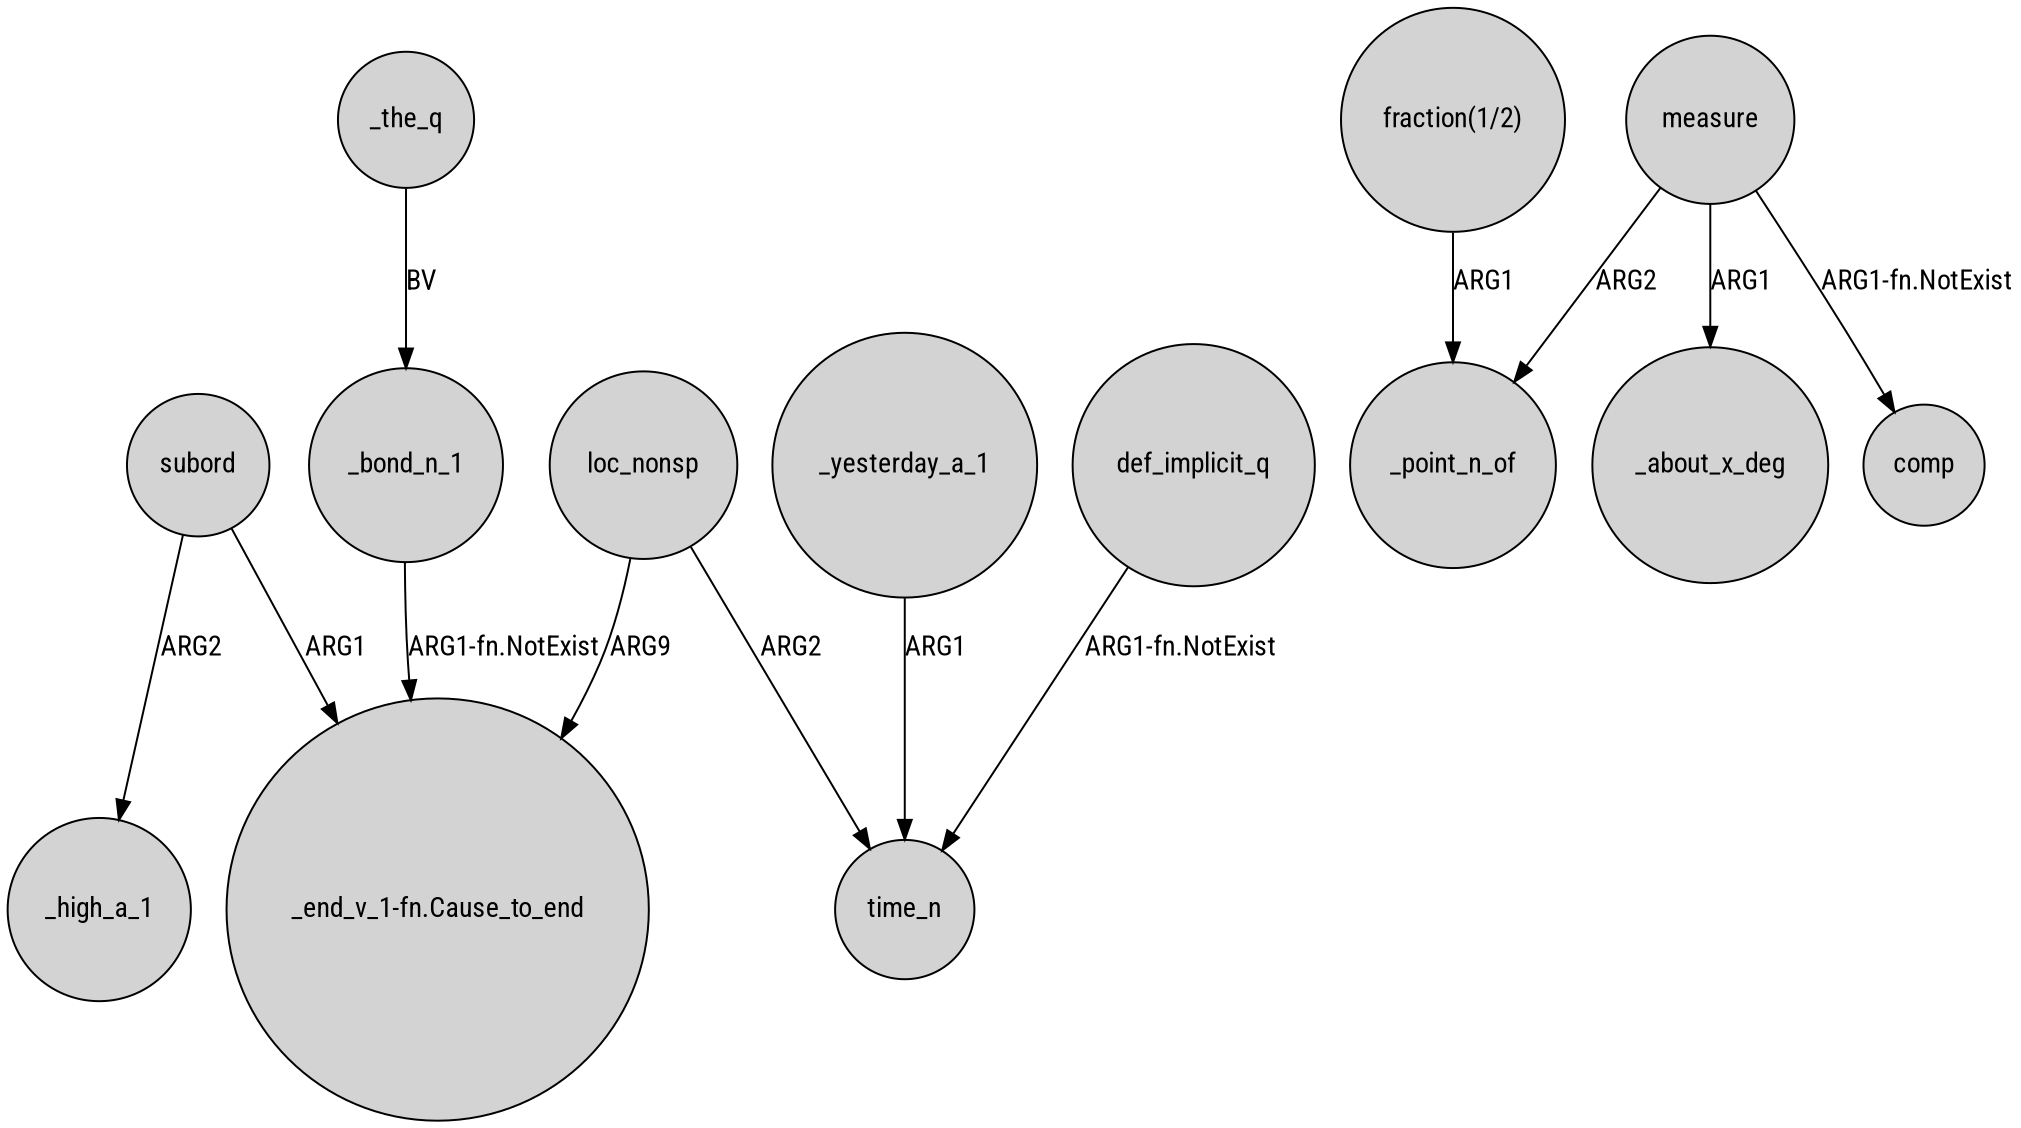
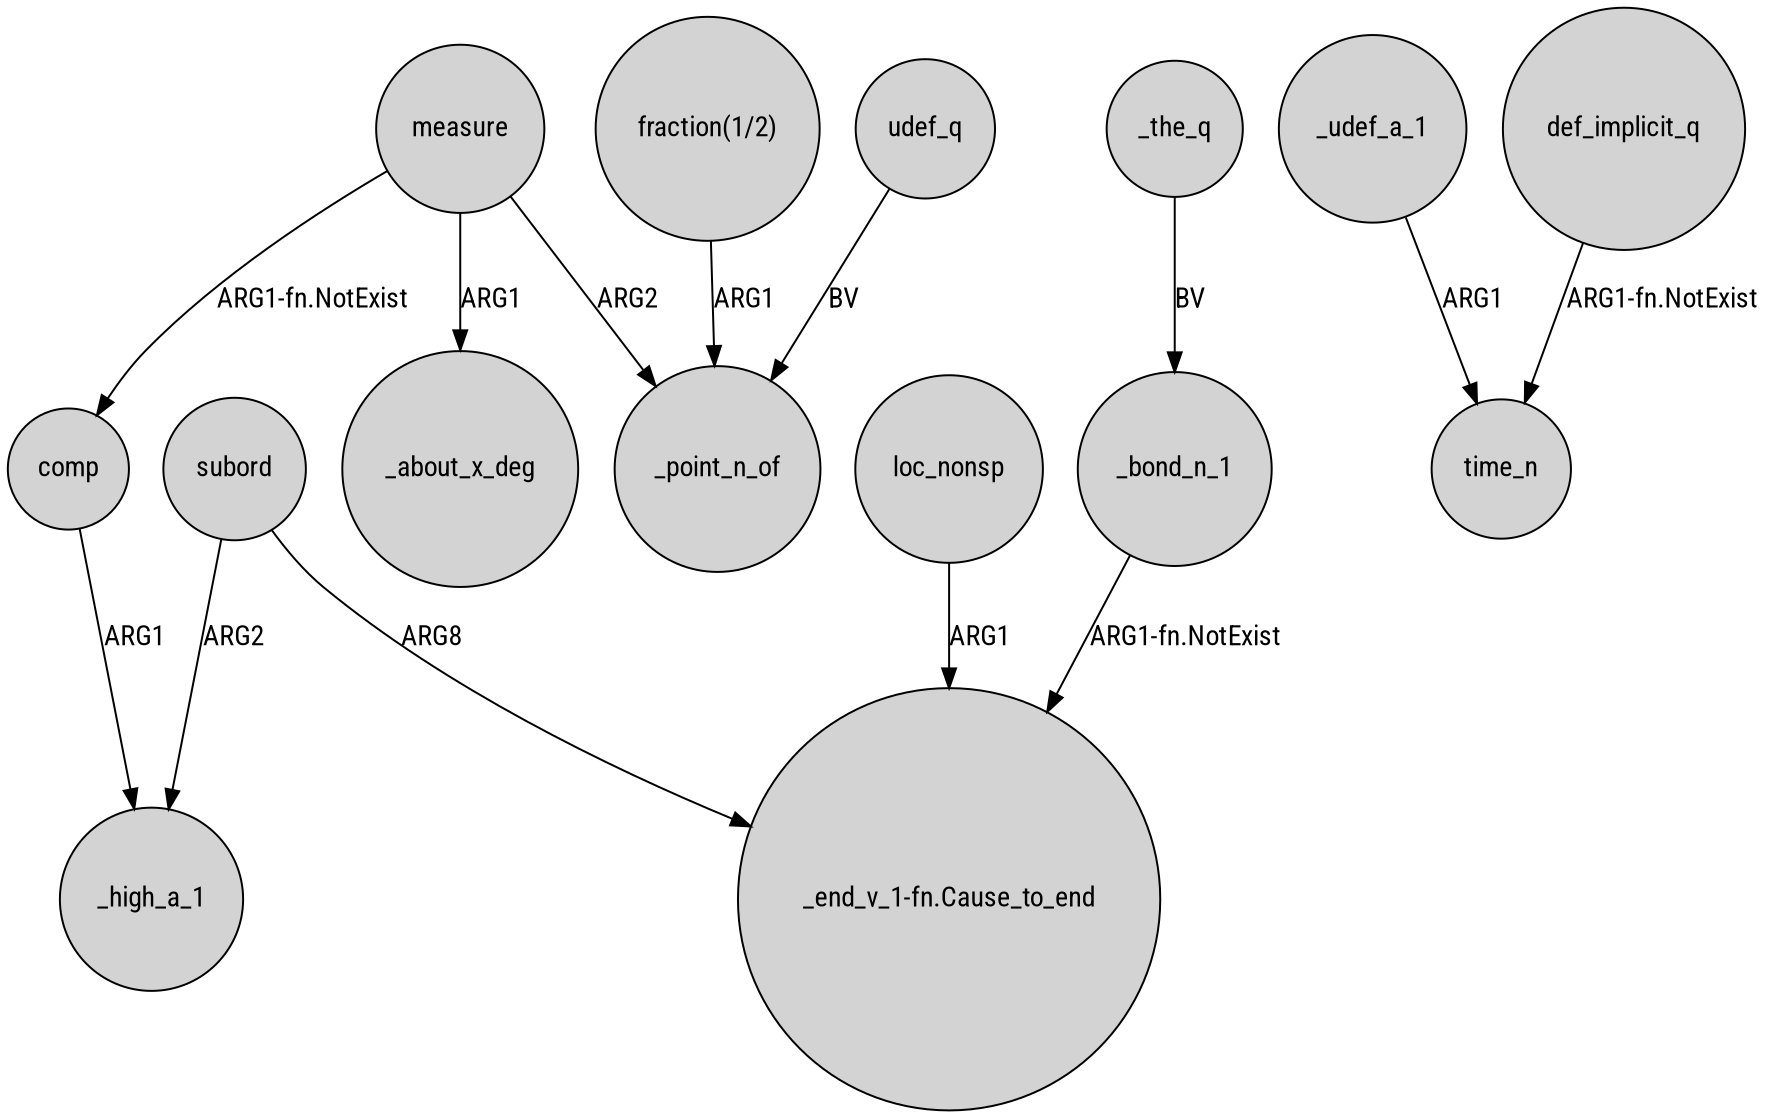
node "udef_q": added
node "_yesterday_a_1": label "_yesterday_a_1" -> "_udef_a_1"
edge "subord" -> "_end_v_1-fn.Cause_to_end": label "ARG1" -> "ARG8"
edge "loc_nonsp" -> "_end_v_1-fn.Cause_to_end": label "ARG9" -> "ARG1"
edge "comp" -> "_high_a_1": added, label "ARG1"
edge "loc_nonsp" -> "time_n": removed, label "ARG2"
